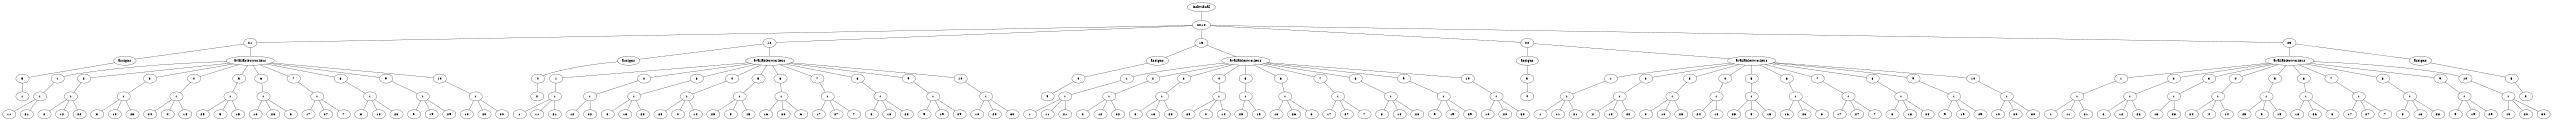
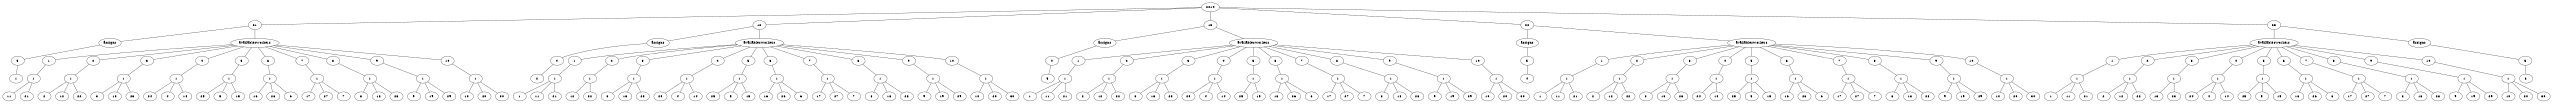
node "individual": removed
